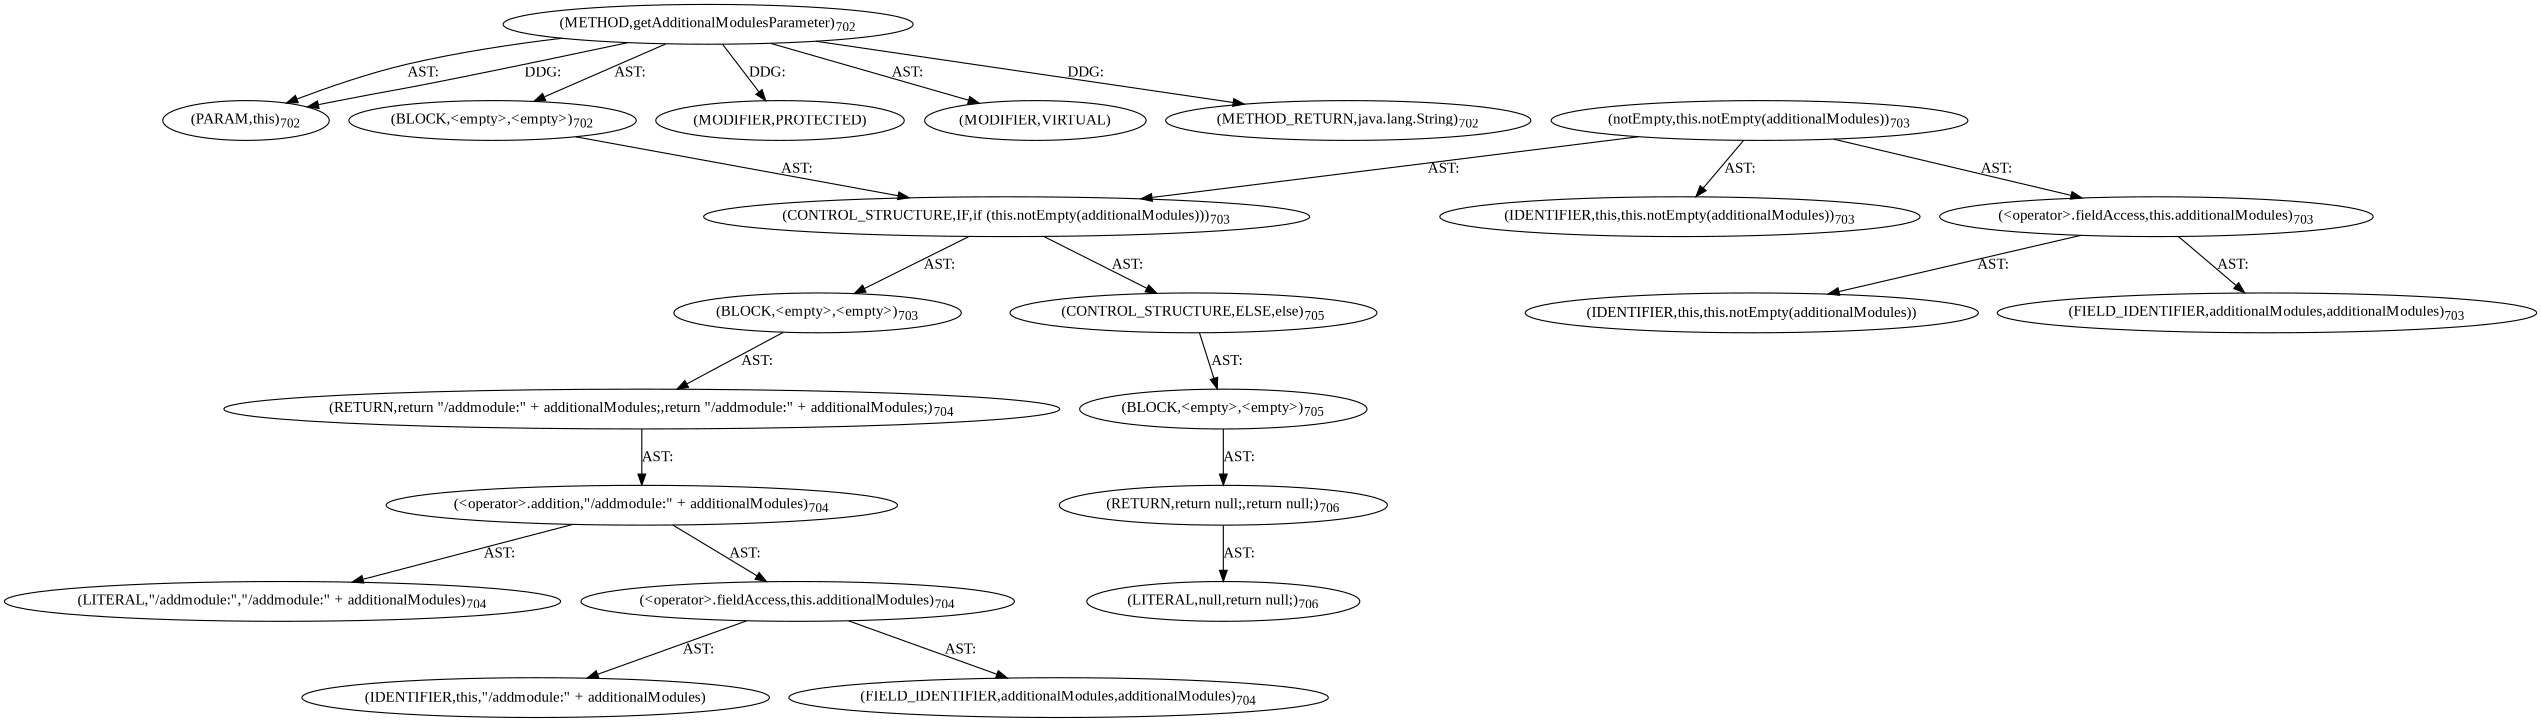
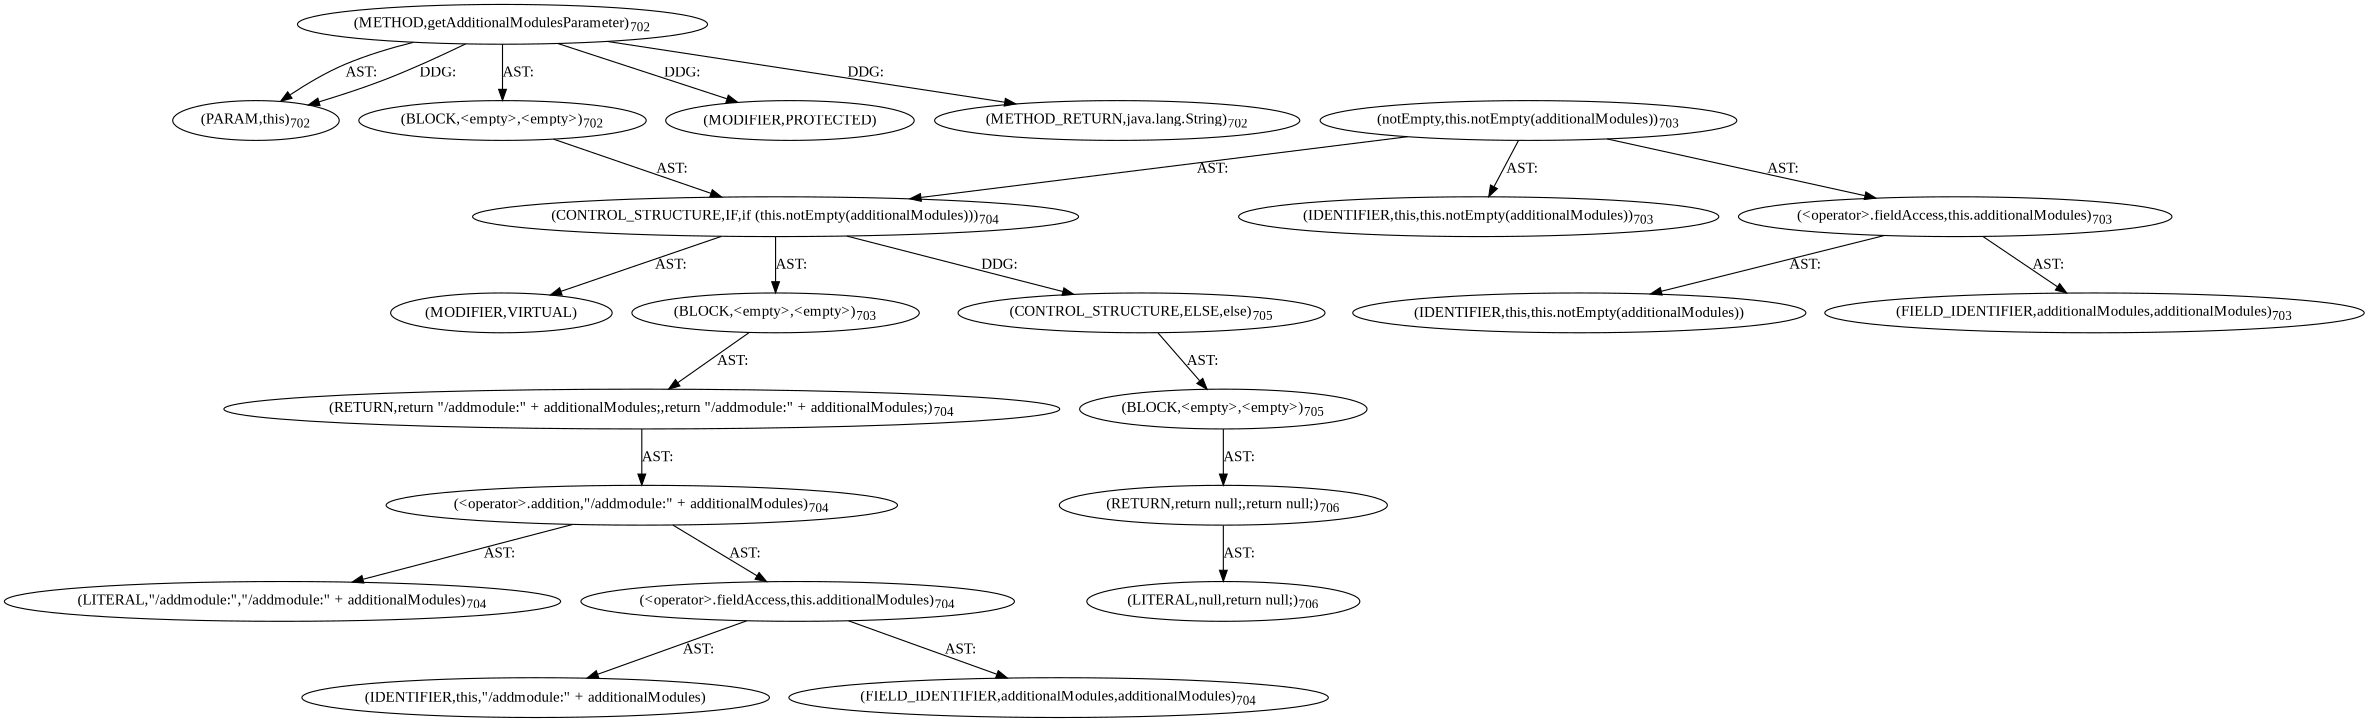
edge "(METHOD,getAdditionalModulesParameter)" -> "(MODIFIER,VIRTUAL)": now "(CONTROL_STRUCTURE,IF,if (this.notEmpty(additionalModules)))" -> "(MODIFIER,VIRTUAL)"
node "(CONTROL_STRUCTURE,IF,if (this.notEmpty(additionalModules)))": text "703" -> "704"
edge "(CONTROL_STRUCTURE,IF,if (this.notEmpty(additionalModules)))" -> "(CONTROL_STRUCTURE,ELSE,else)": label "AST: " -> "DDG: "
